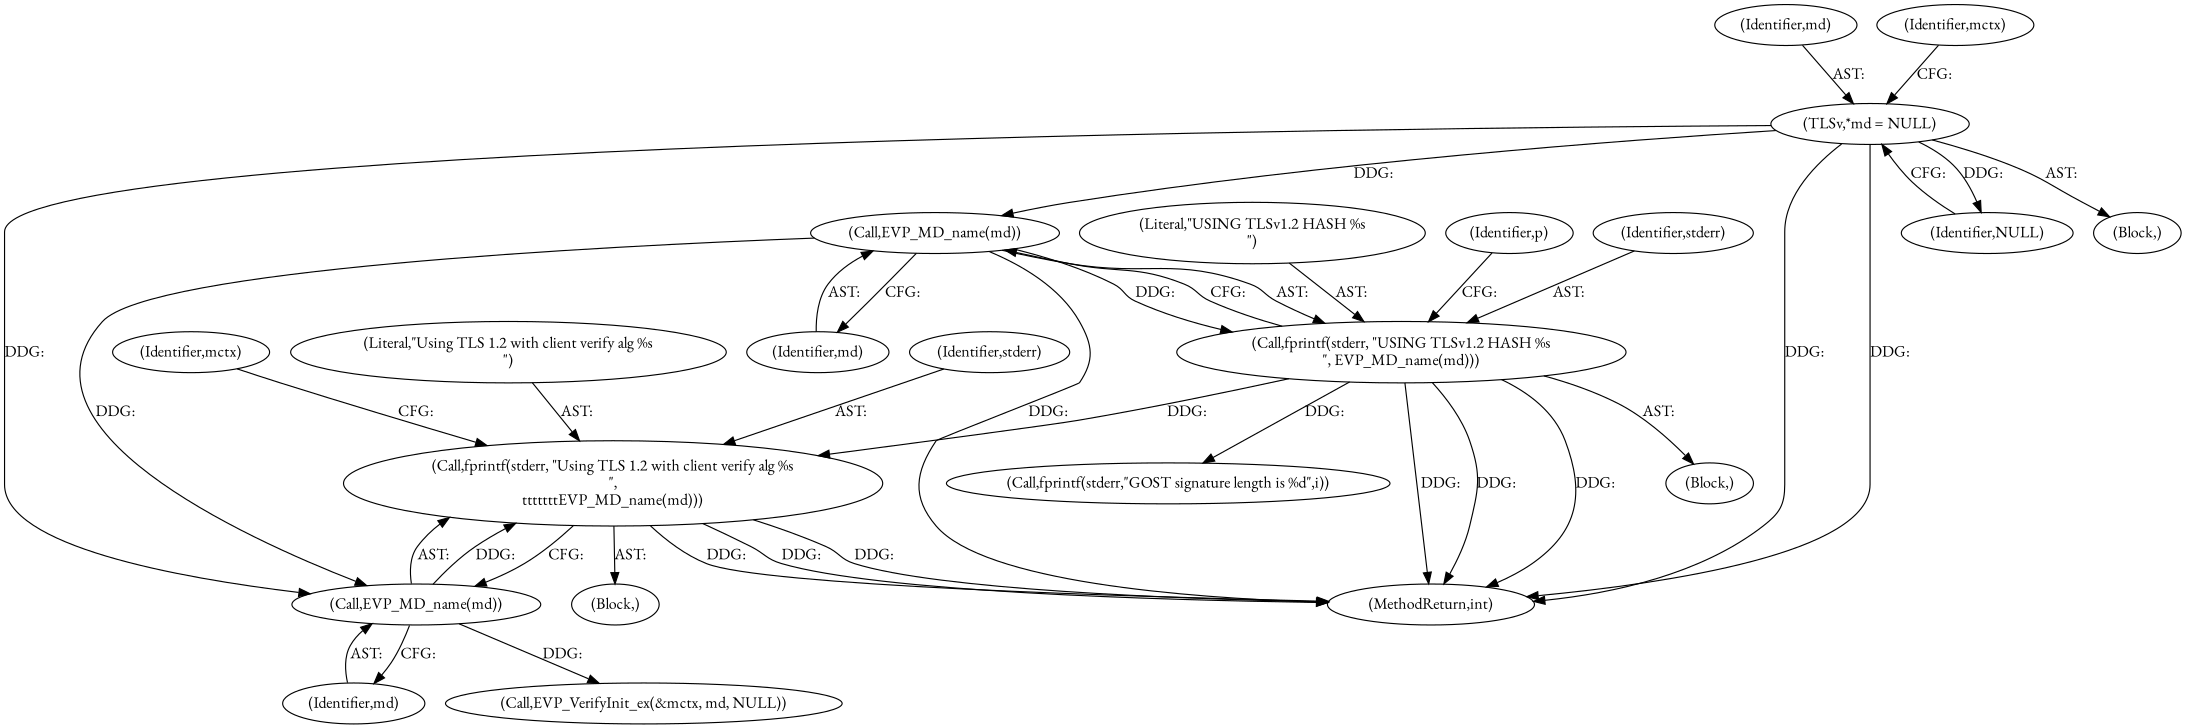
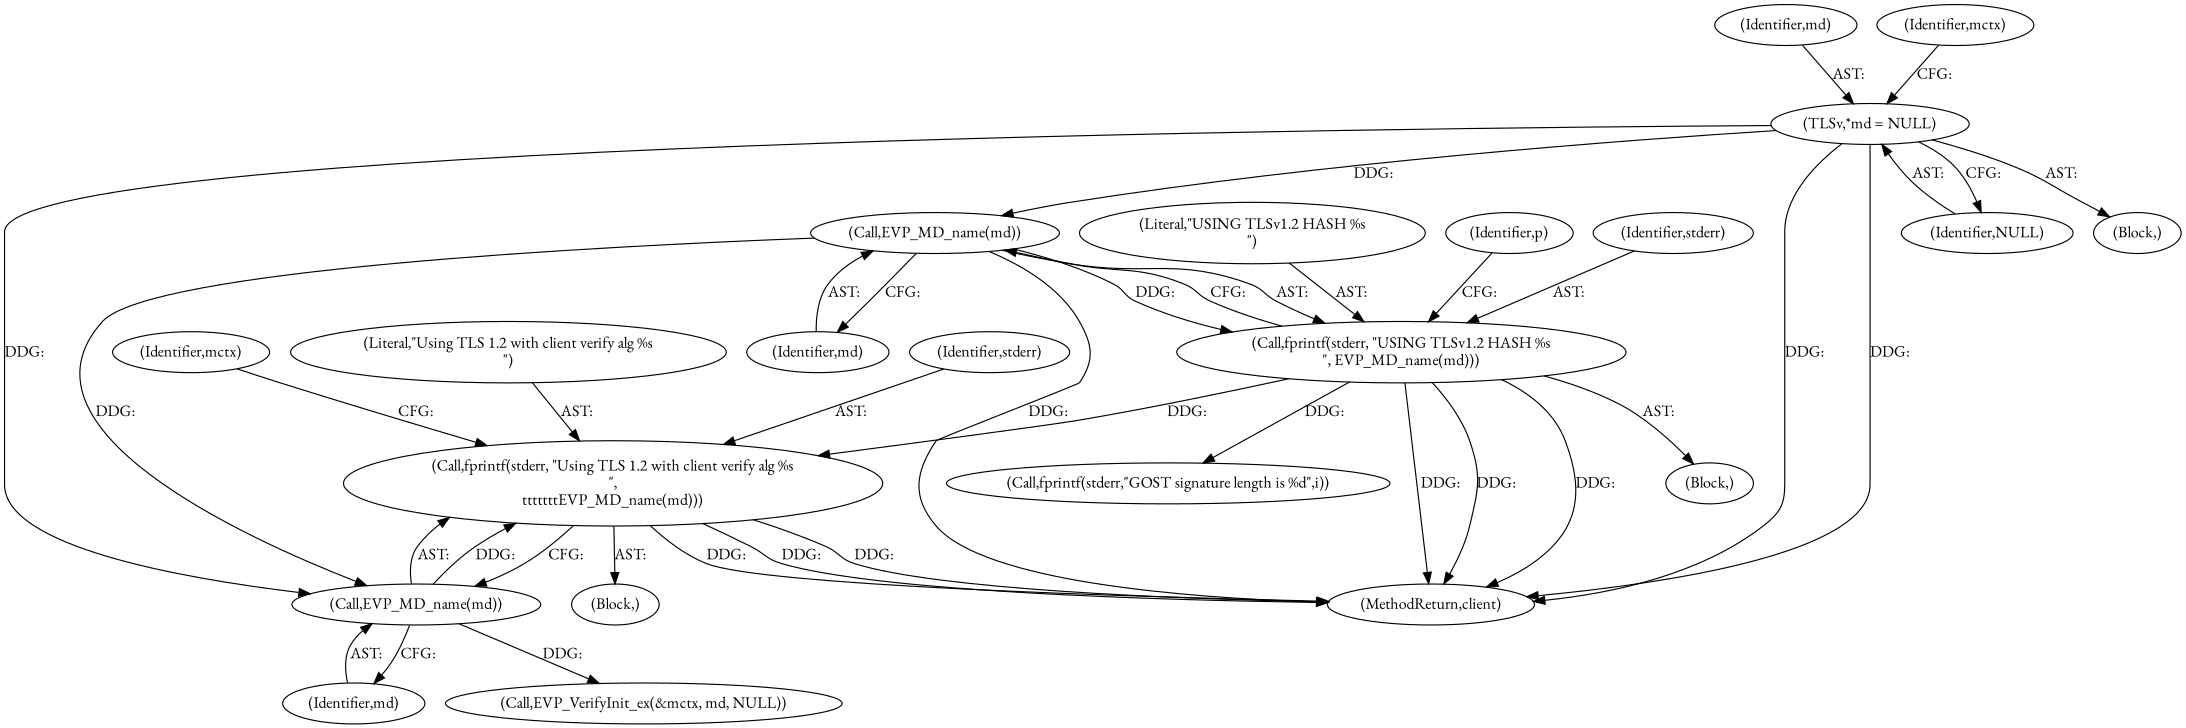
edge "(Identifier,NULL)" -> "(TLSv,*md = NULL)": label "CFG: " -> "AST: "
edge "(TLSv,*md = NULL)" -> "(Identifier,NULL)": label "DDG: " -> "CFG: "
node "(MethodReturn,int)": label "(MethodReturn,int)" -> "(MethodReturn,client)"
